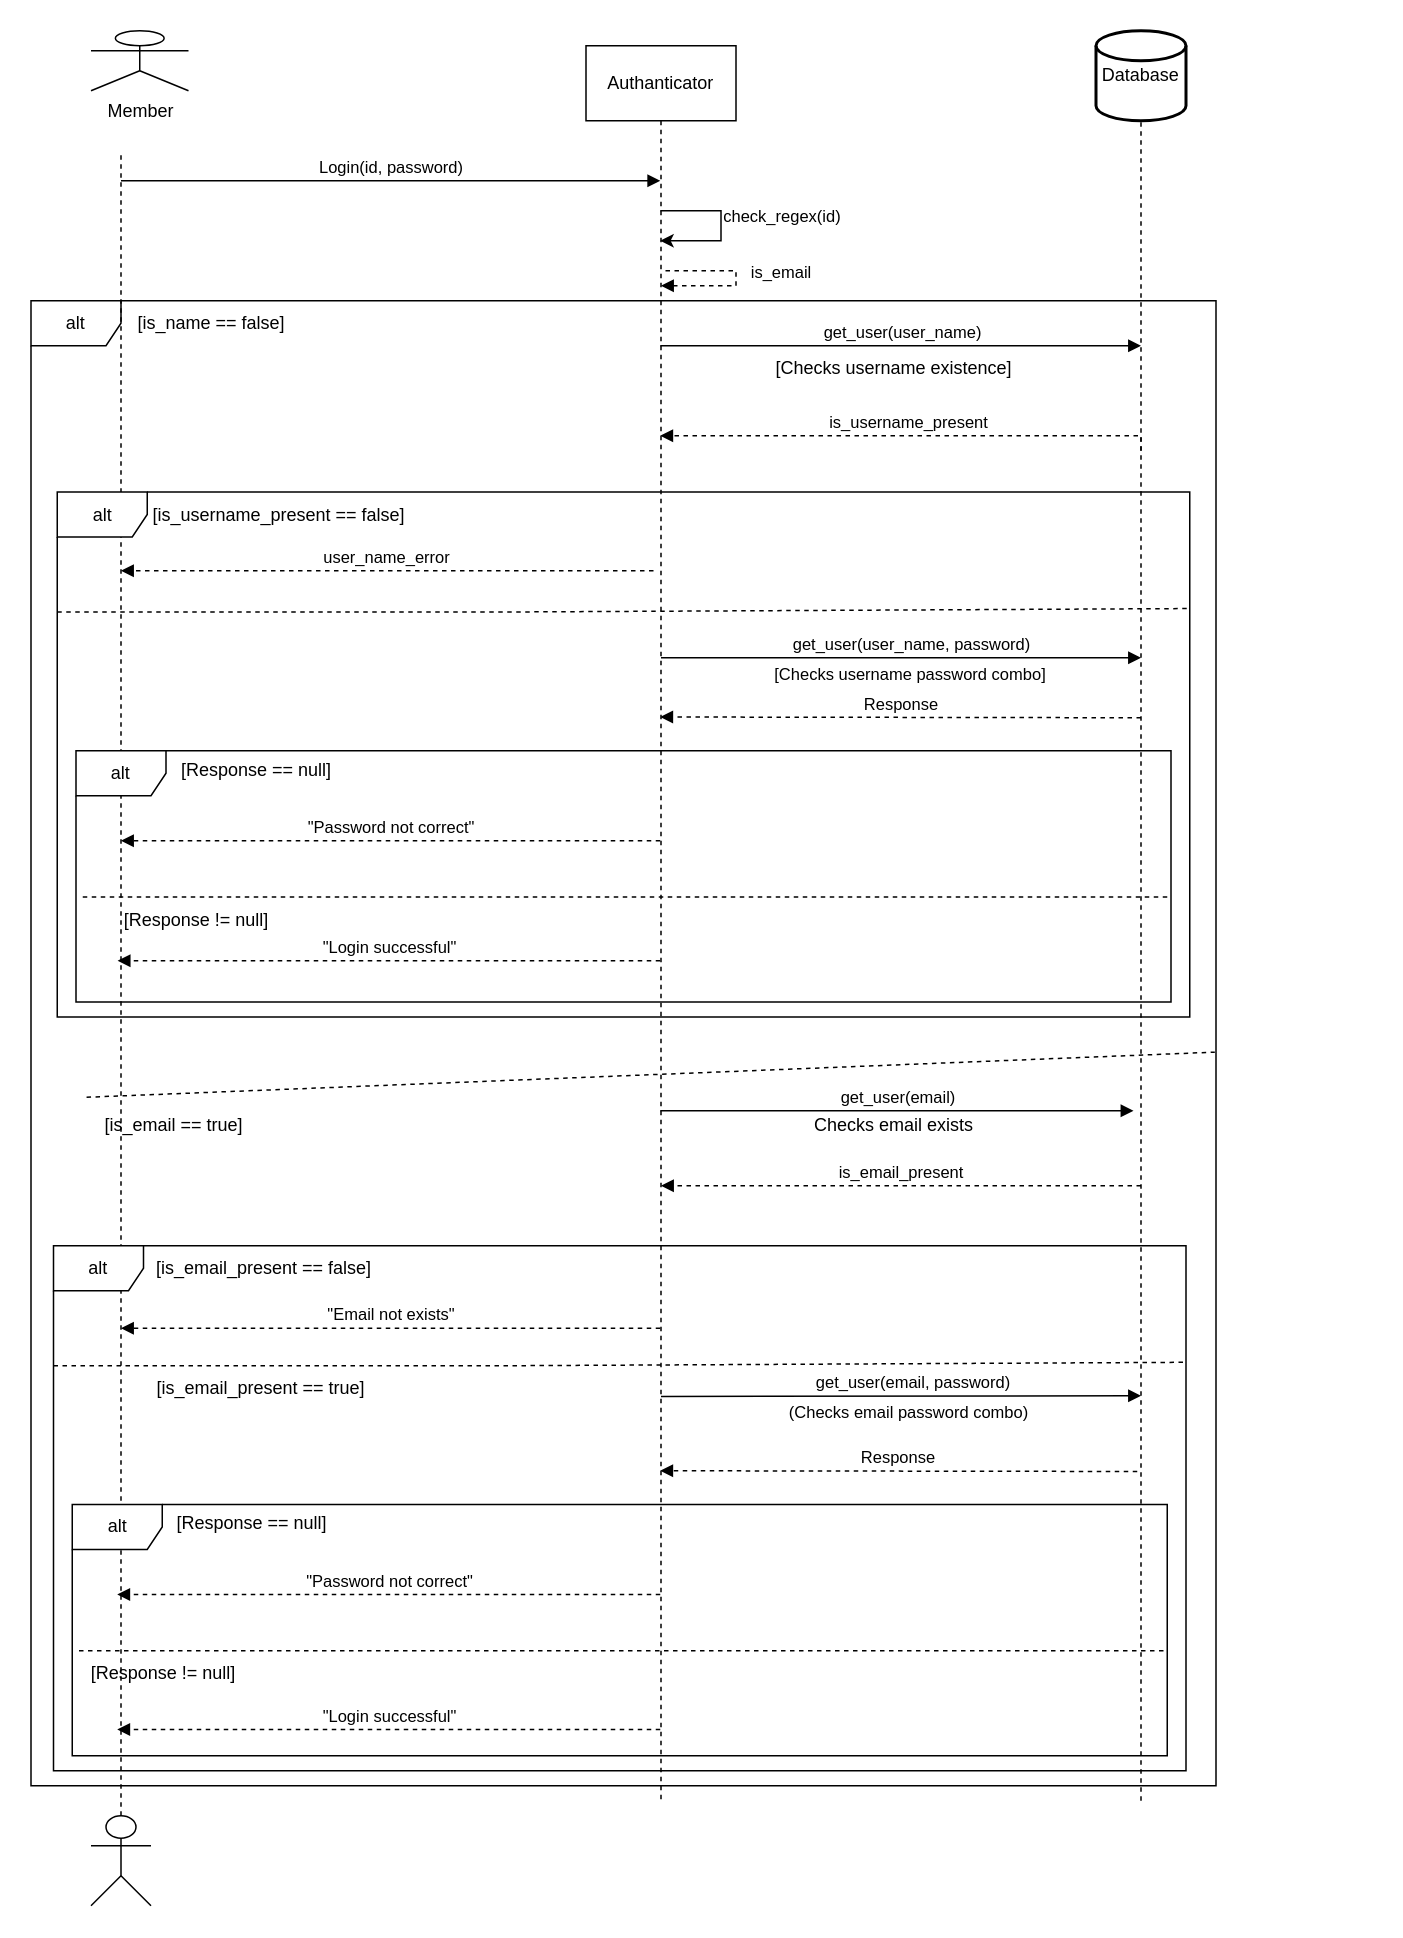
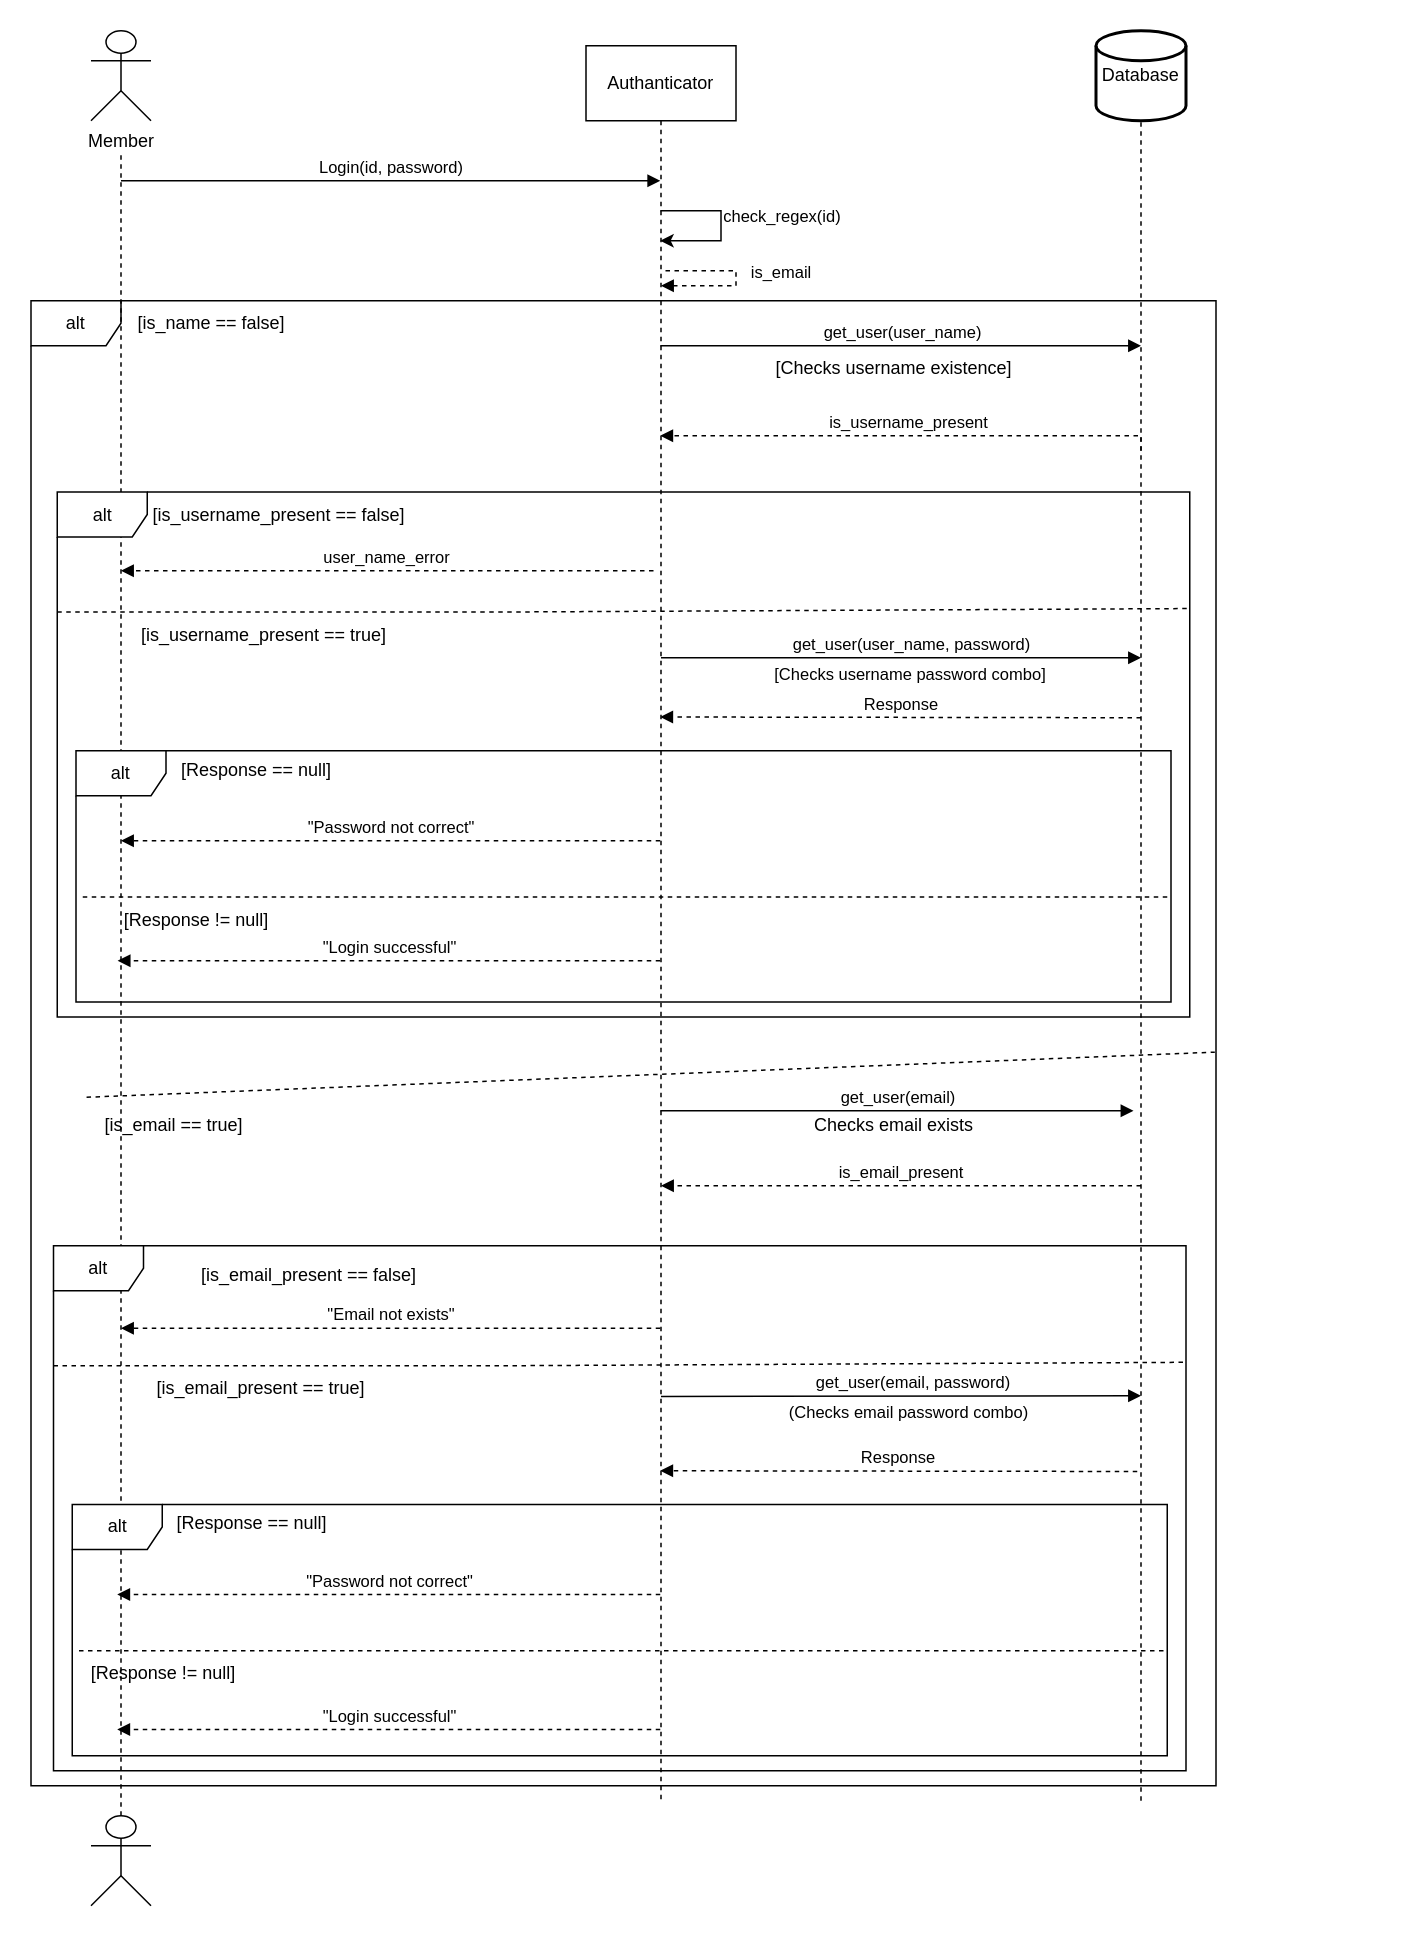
node "Member": size 98x60 -> 60x90
node "[is_username_present == true]": added
node "[is_email_present == false]": moved (263, 1268) -> (308, 1276)
